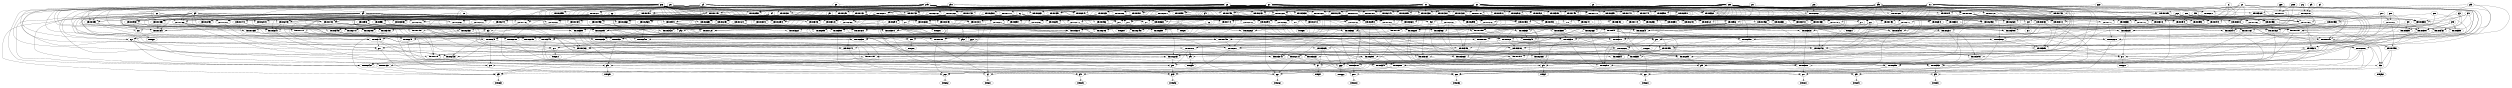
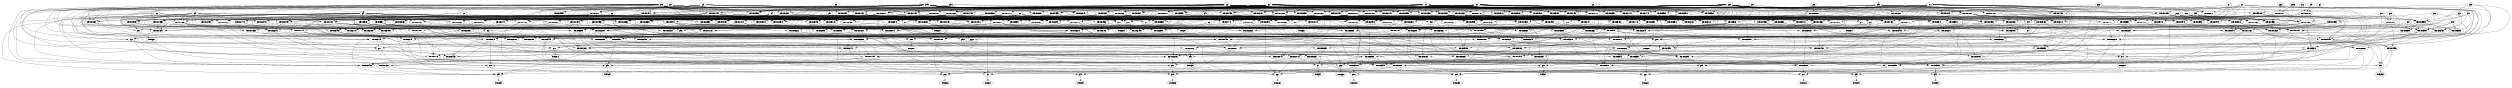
node "new_n371_": label "new_n371_" -> "new_n871_"
node "pe1": label "pe1" -> "pe5"
